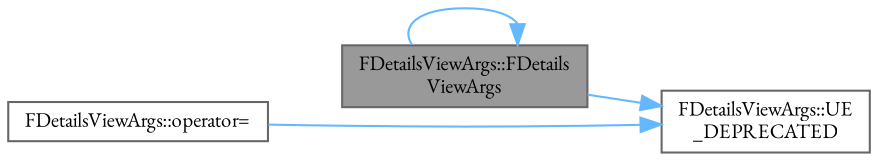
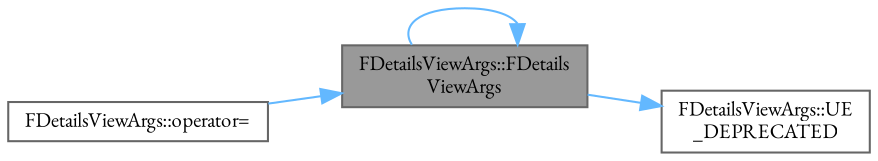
edge "FDetailsViewArgs::operator=" -> "FDetailsViewArgs::UE _DEPRECATED": now "FDetailsViewArgs::operator=" -> "FDetailsViewArgs::FDetails ViewArgs"
